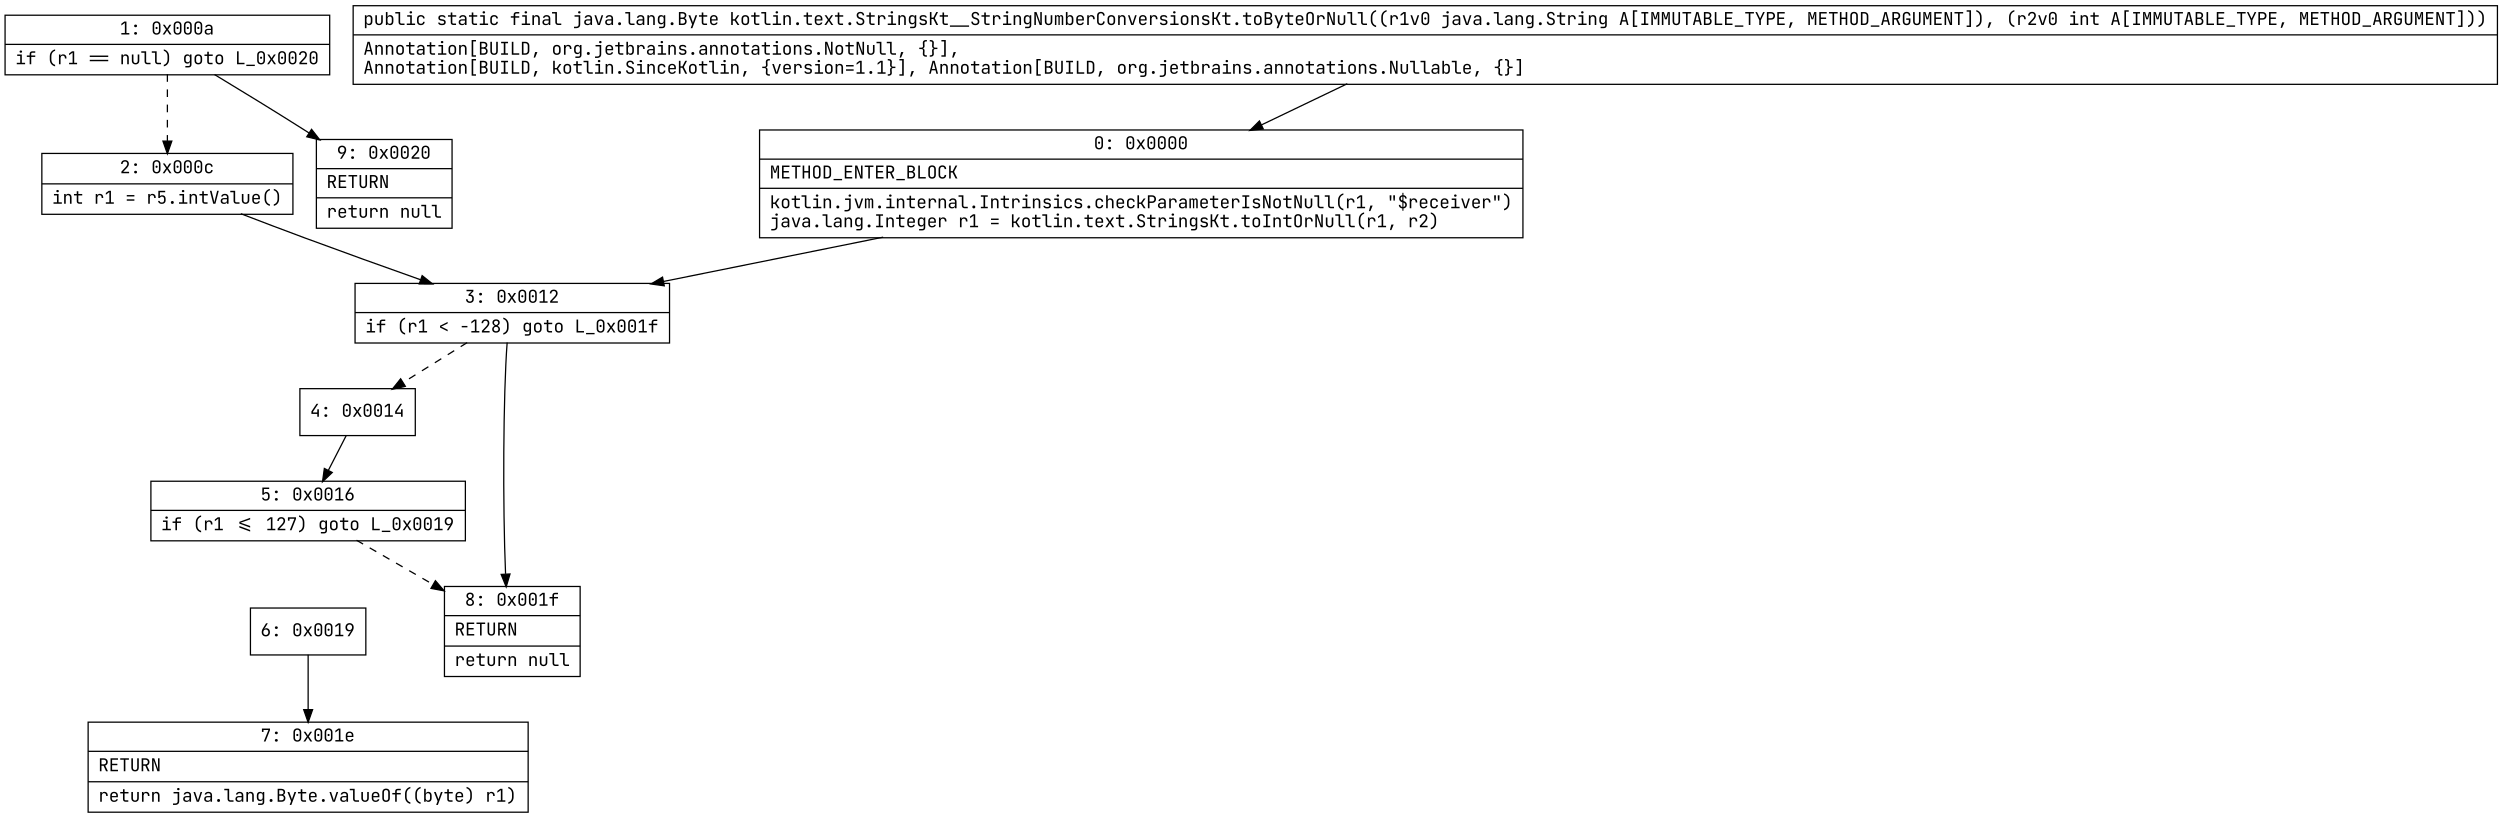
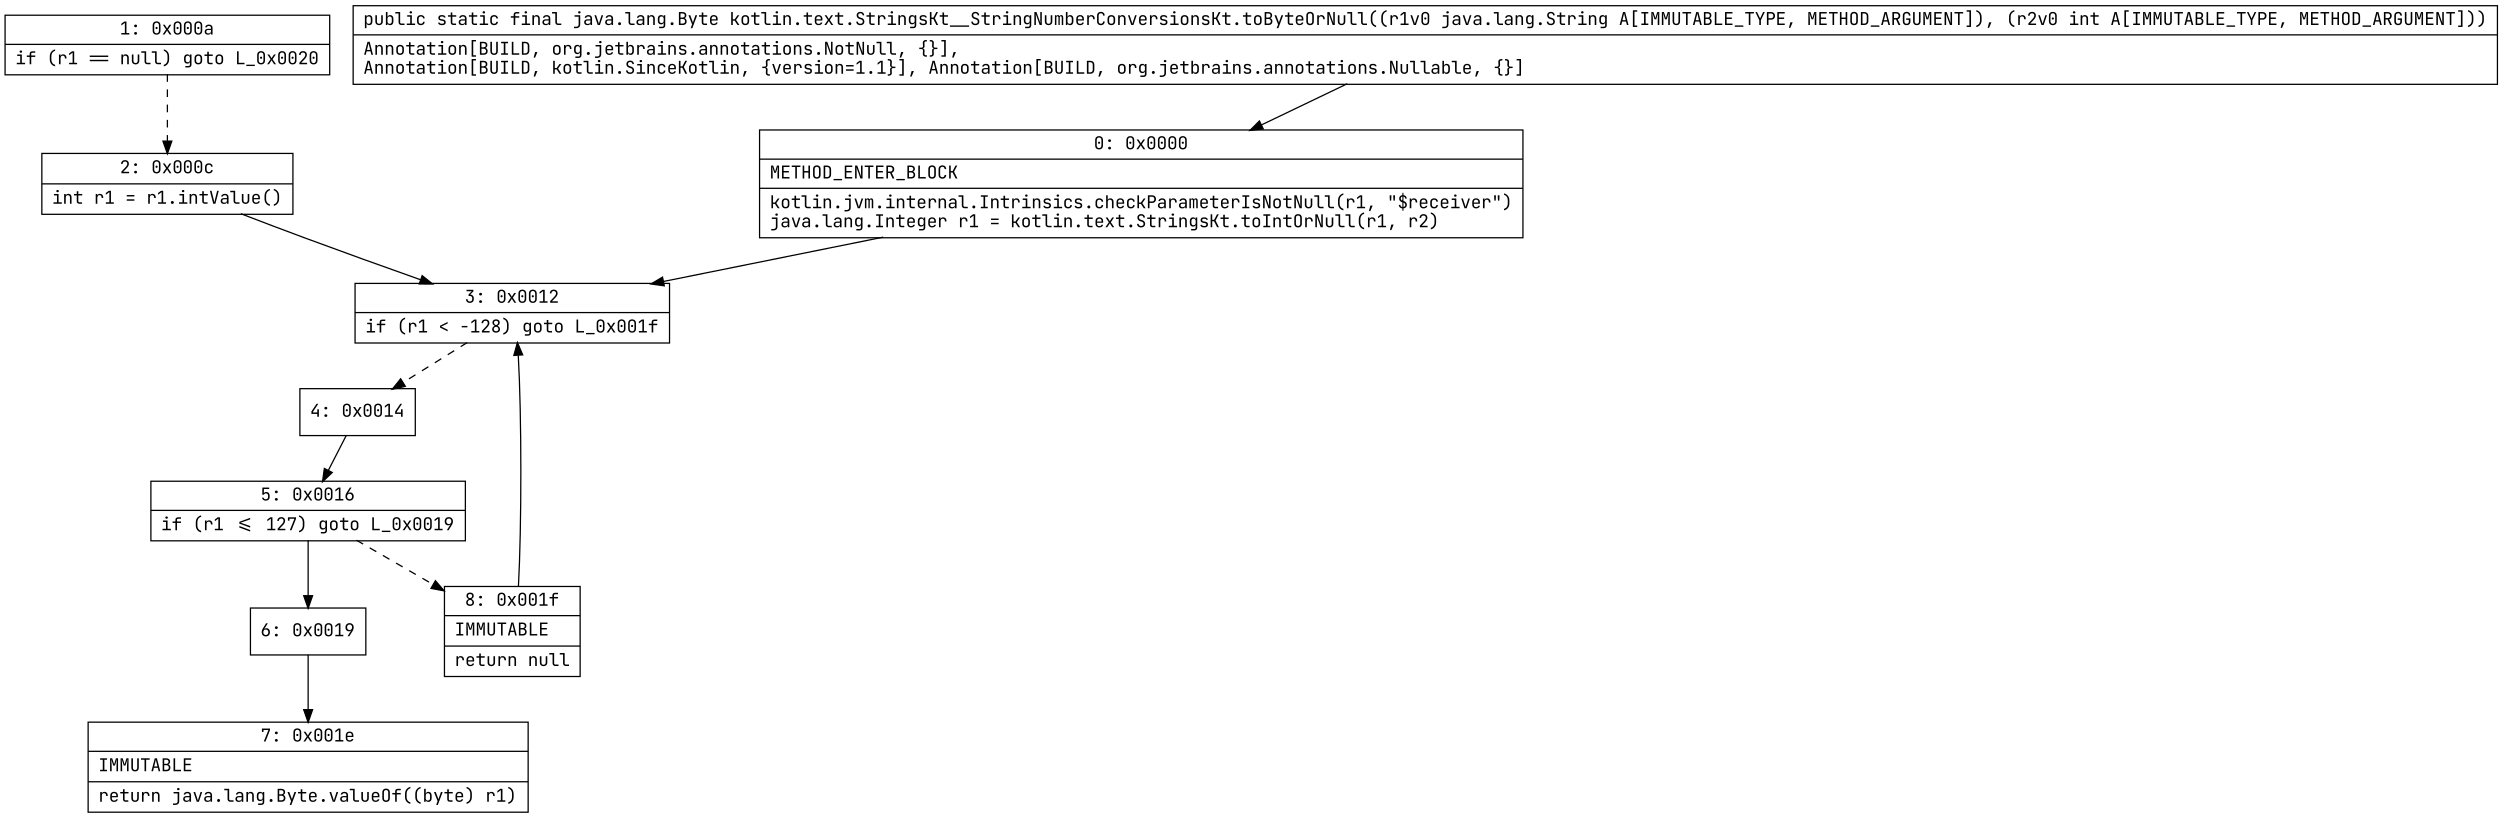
node "9: 0x0020": removed
node "2: 0x000c": text "int r1 = r5.intValue()" -> "int r1 = r1.intValue()"
edge "3: 0x0012" -> "8: 0x001f": reversed
edge "5: 0x0016" -> "6: 0x0019": added
node "8: 0x001f": text "RETURN" -> "IMMUTABLE"
node "7: 0x001e": text "RETURN" -> "IMMUTABLE"
